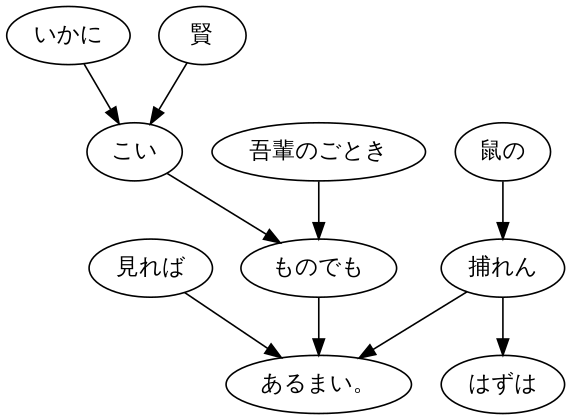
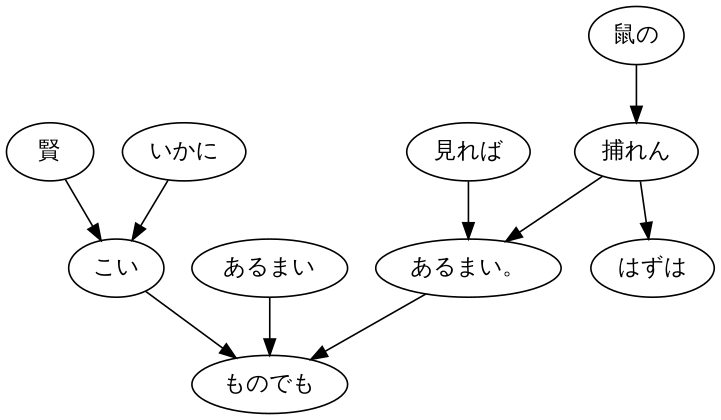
node "吾輩のごとき": label "吾輩のごとき" -> "あるまい"
edge "ものでも" -> "あるまい。": reversed
